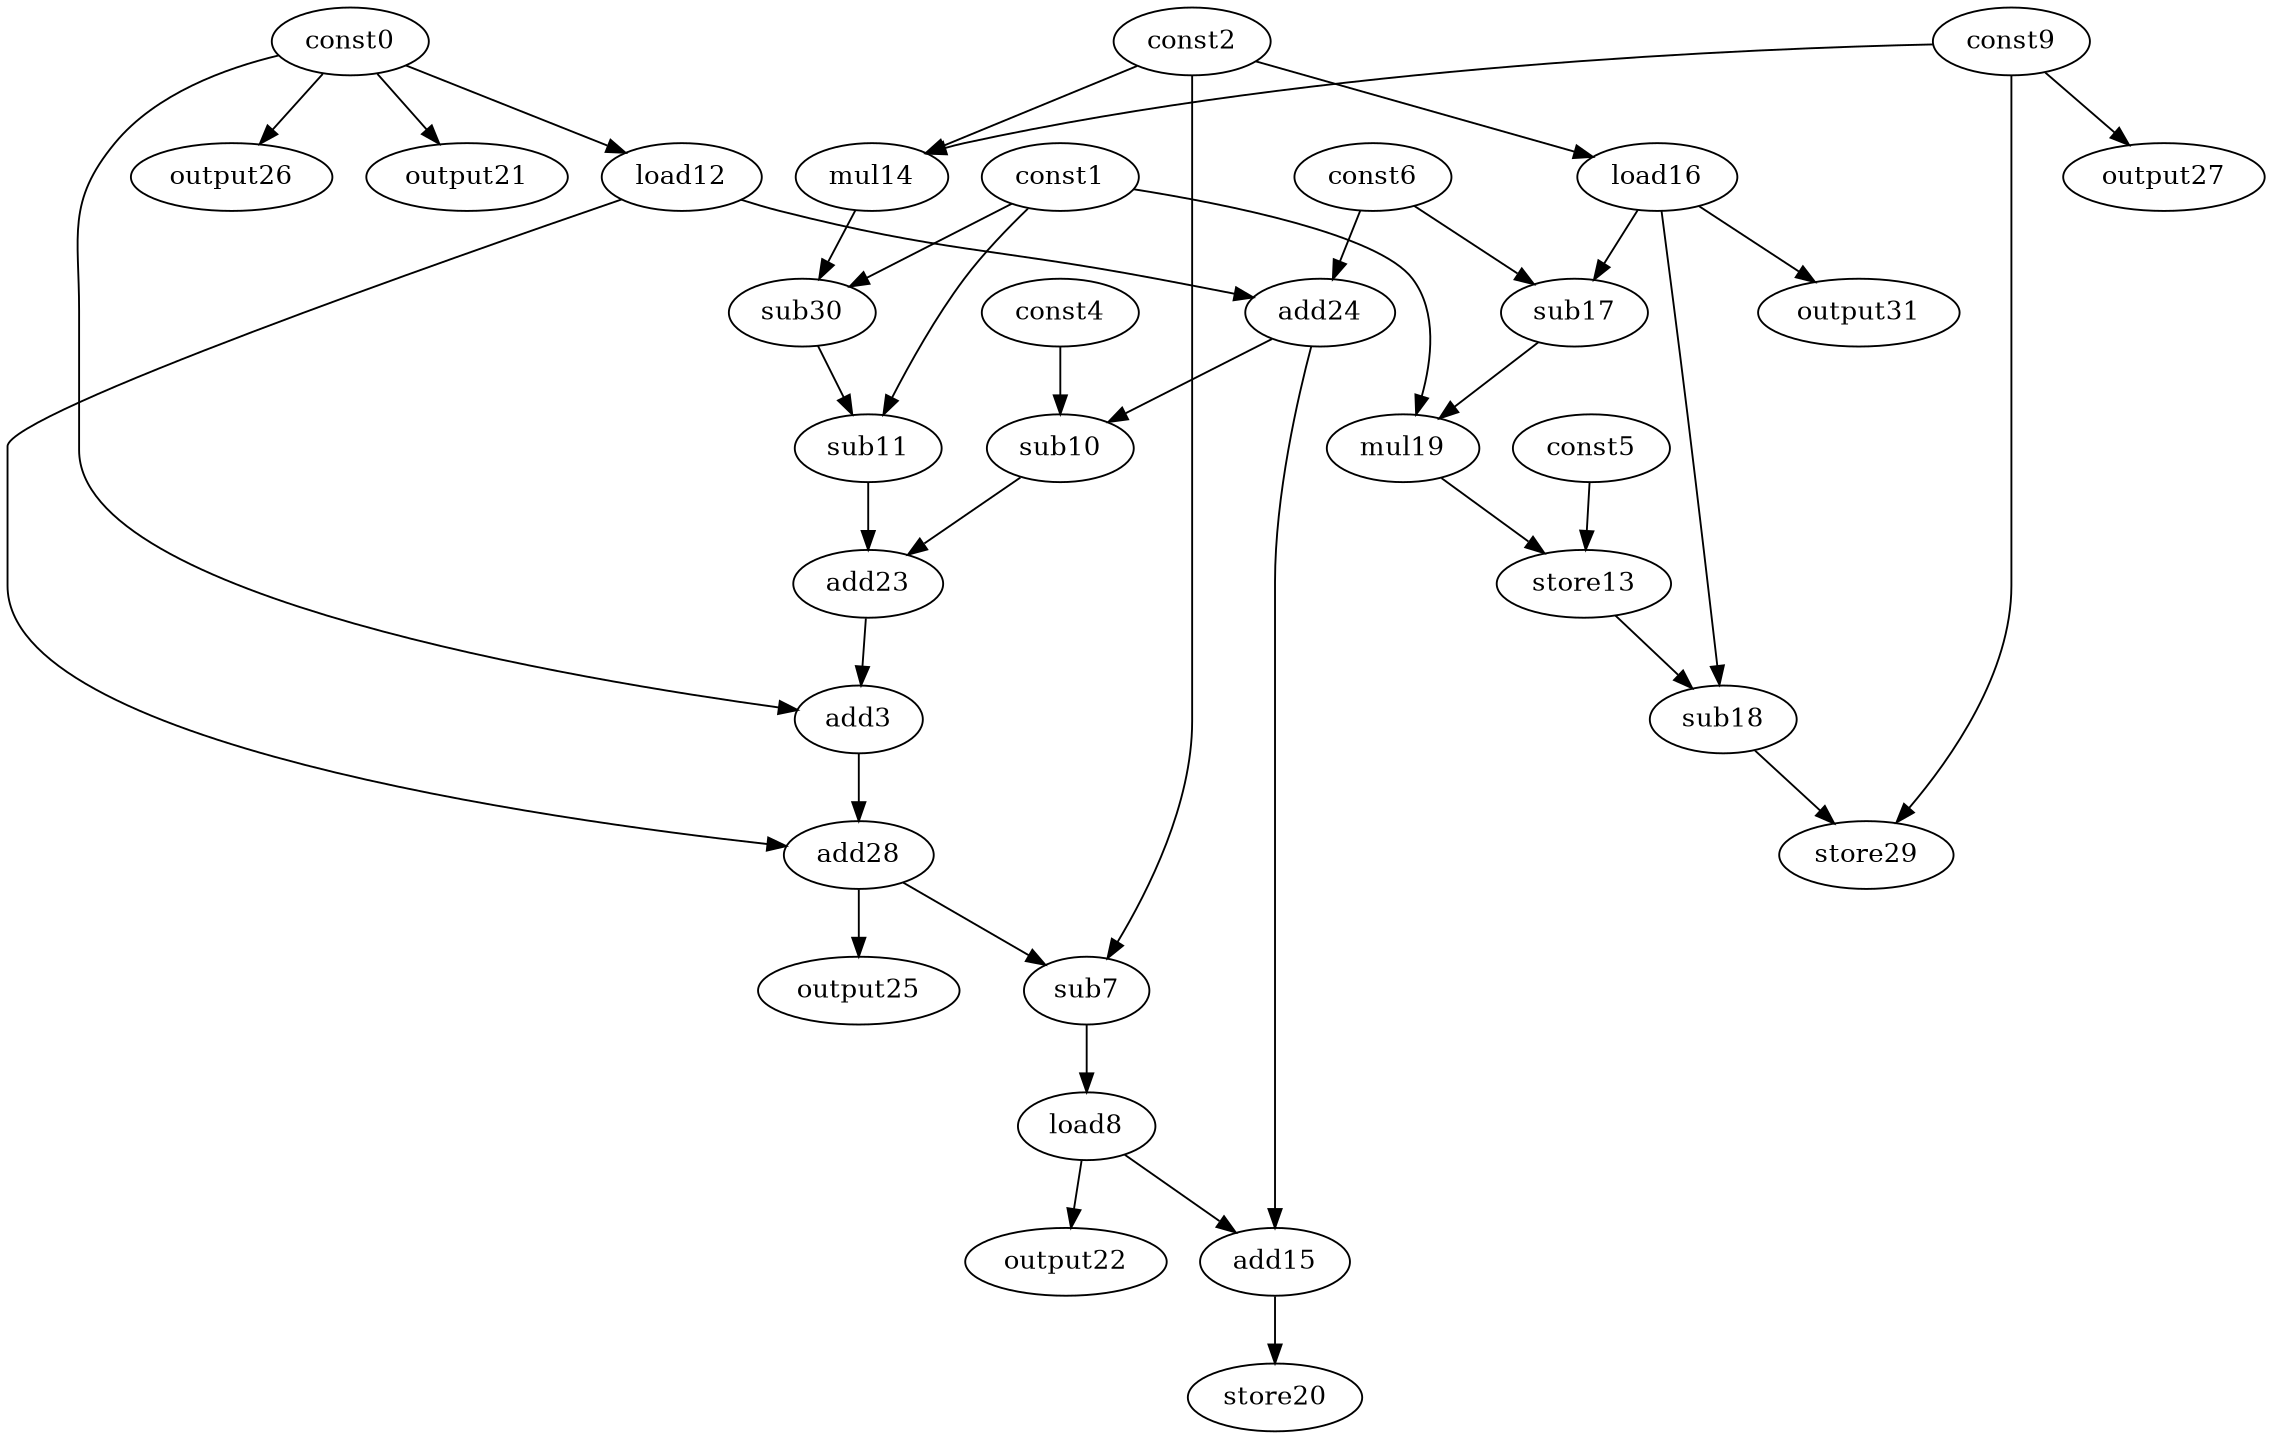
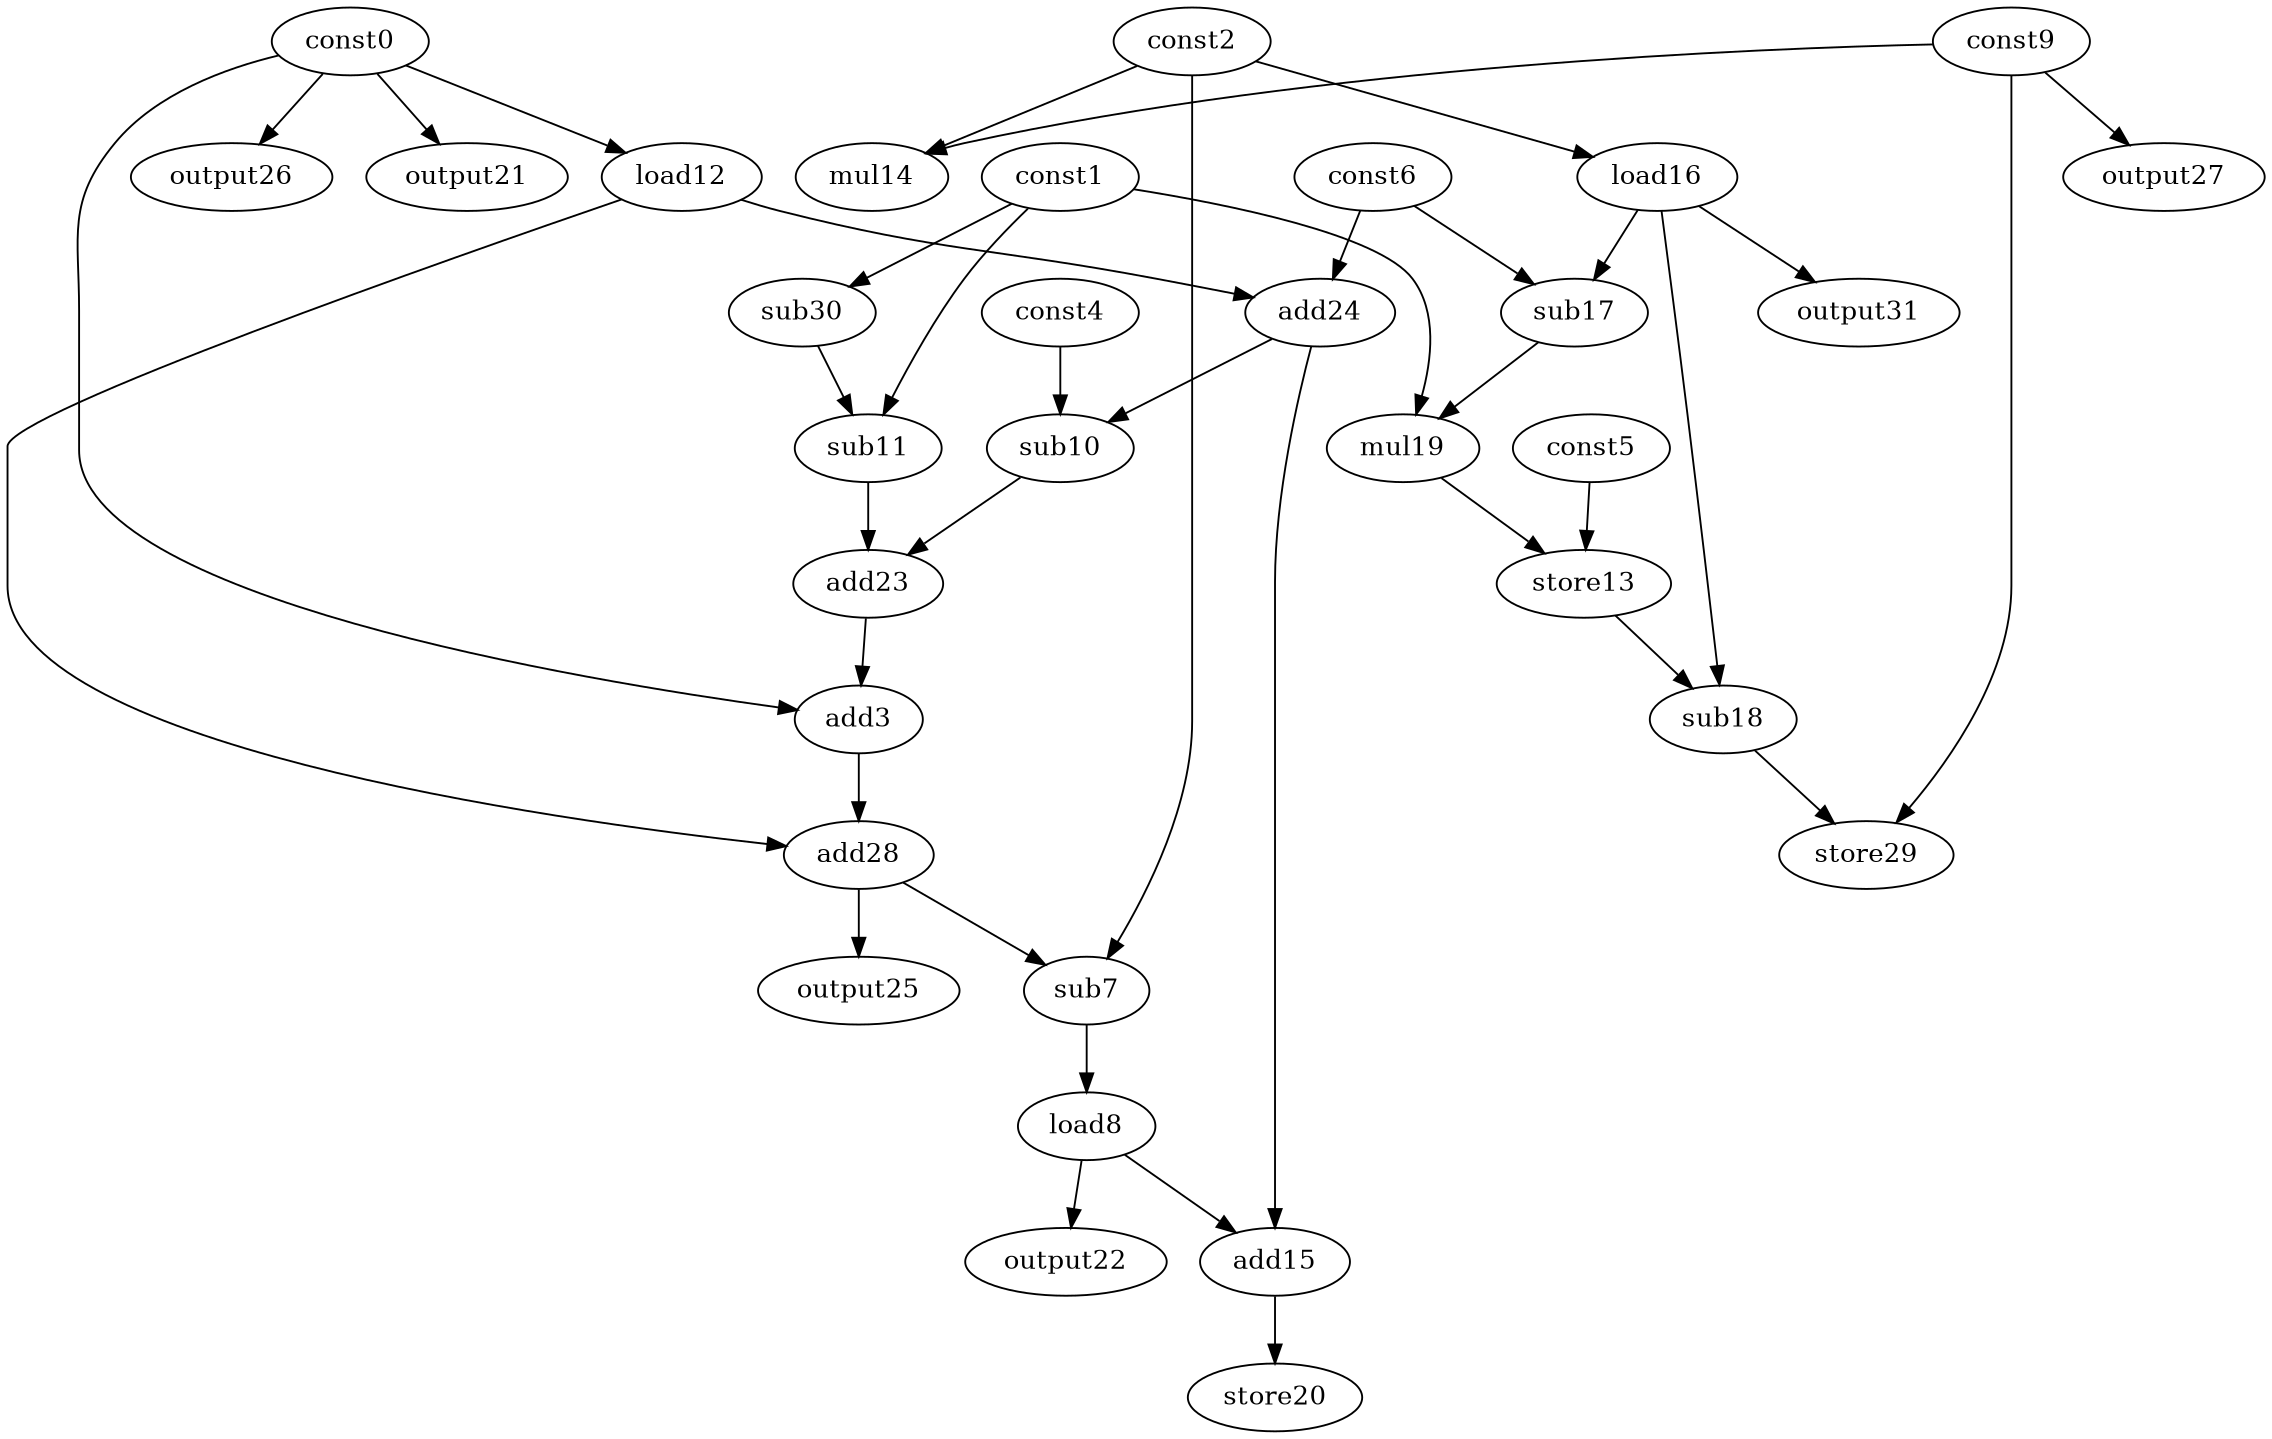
edge "mul14" -> "sub30": removed
